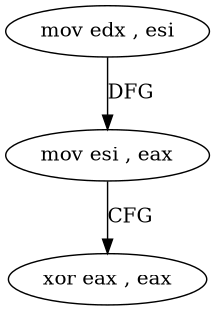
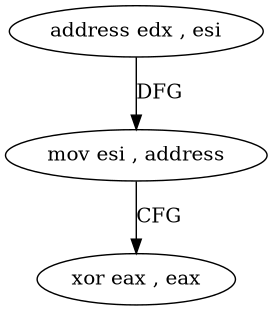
node "mov edx , esi": label "mov edx , esi" -> "address edx , esi"
node "mov esi , eax": label "mov esi , eax" -> "mov esi , address"
